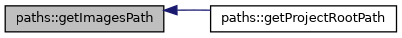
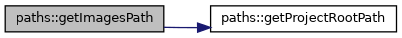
edge "paths::getProjectRootPath" -> "paths::getImagesPath": reversed
